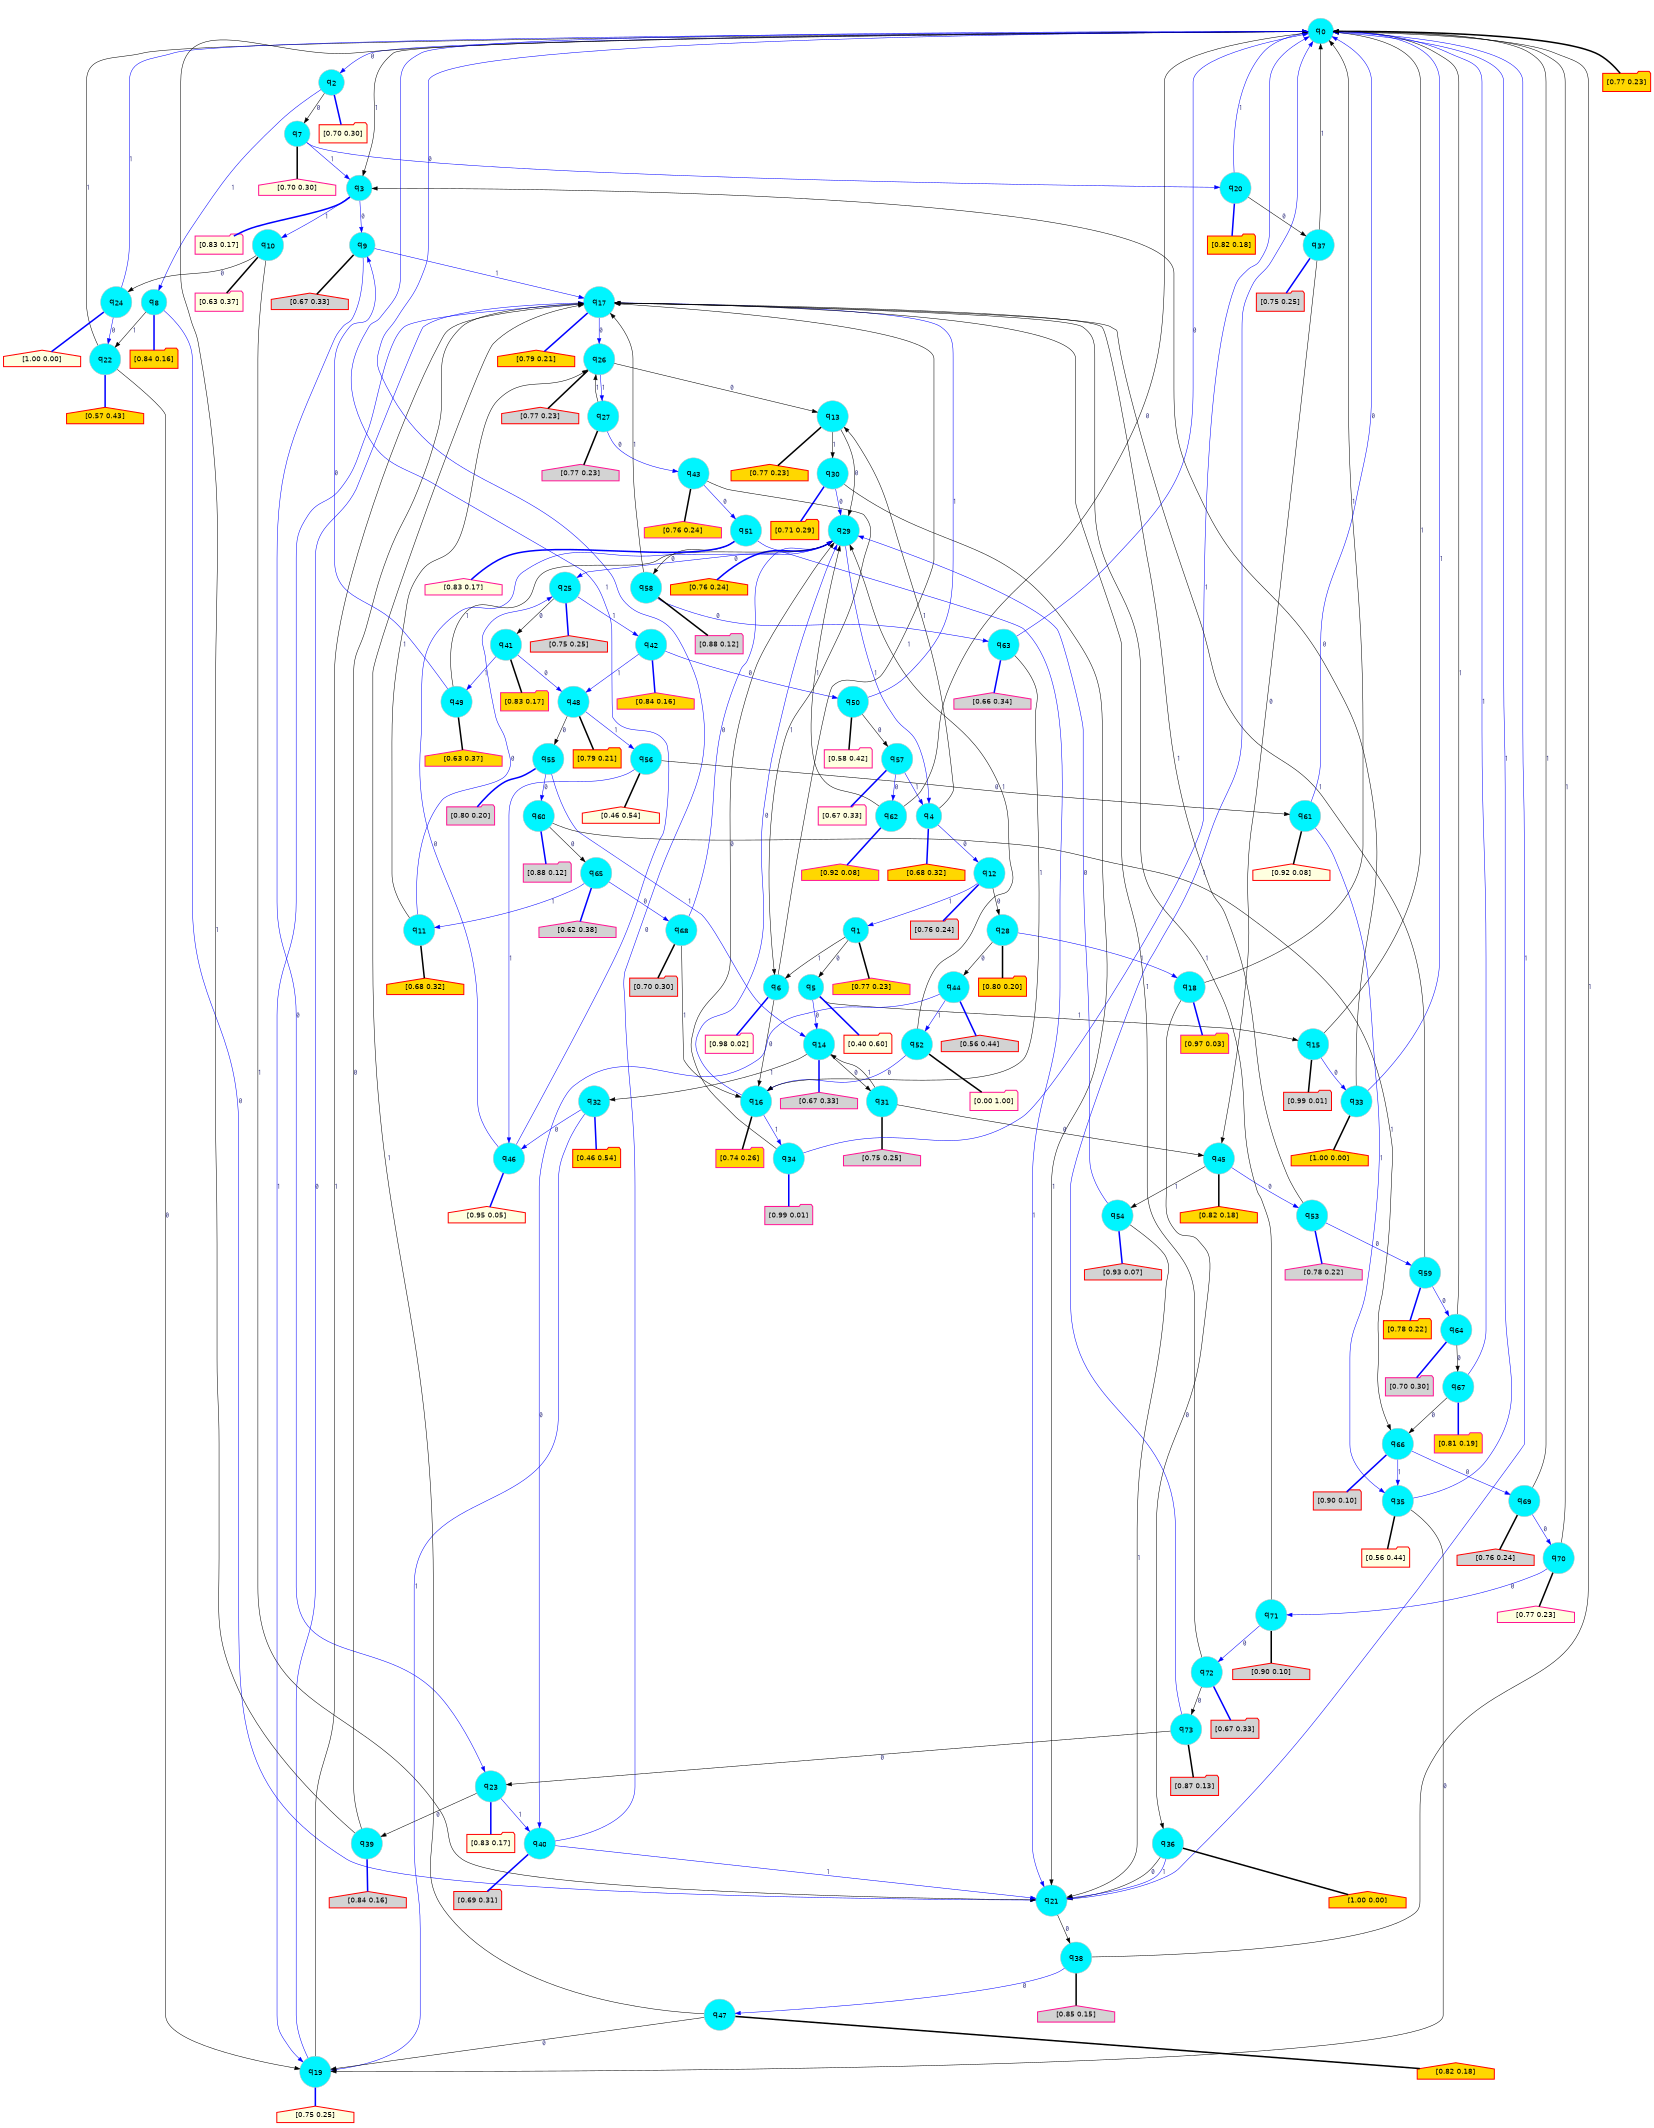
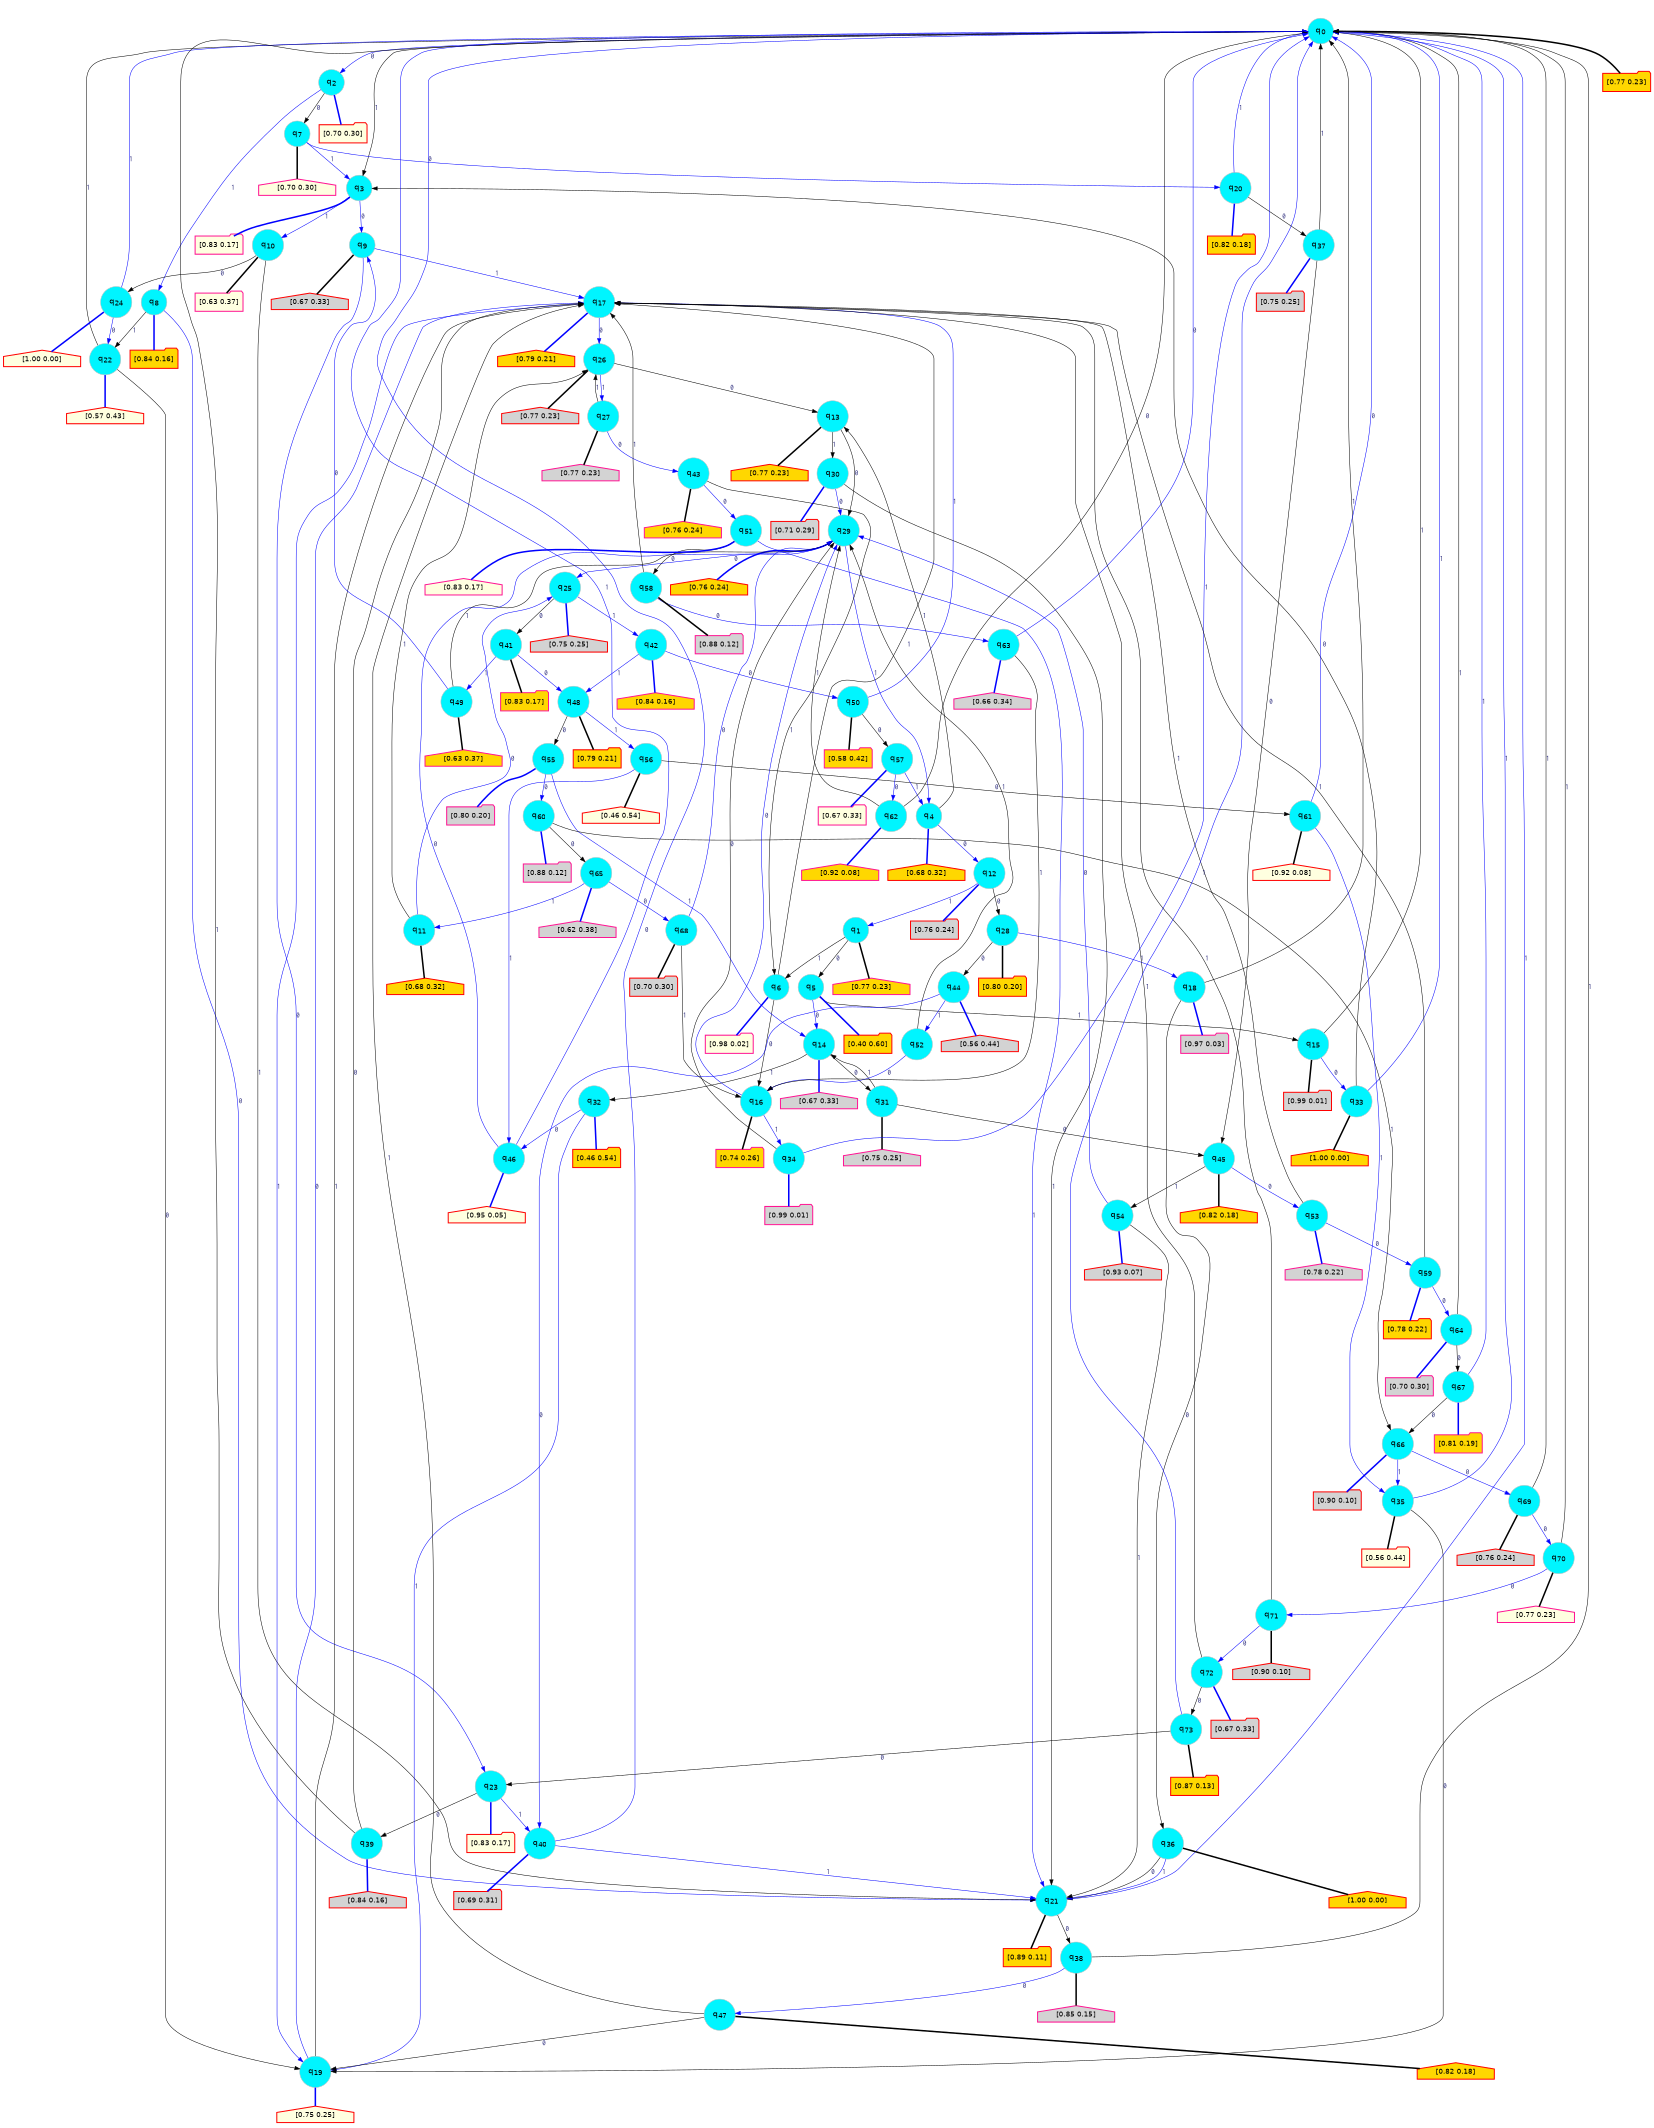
node "[0.57 0.43]": fillcolor gold -> lightyellow
node "[0.71 0.29]": fillcolor gold -> lightgrey
node "[0.58 0.42]": fillcolor lightyellow -> gold
node "[0.40 0.60]": fillcolor lightyellow -> gold
node "[0.97 0.03]": fillcolor gold -> lightgrey
node "[0.00 1.00]": removed
node "[0.87 0.13]": fillcolor lightgrey -> gold
node "[0.89 0.11]": added
